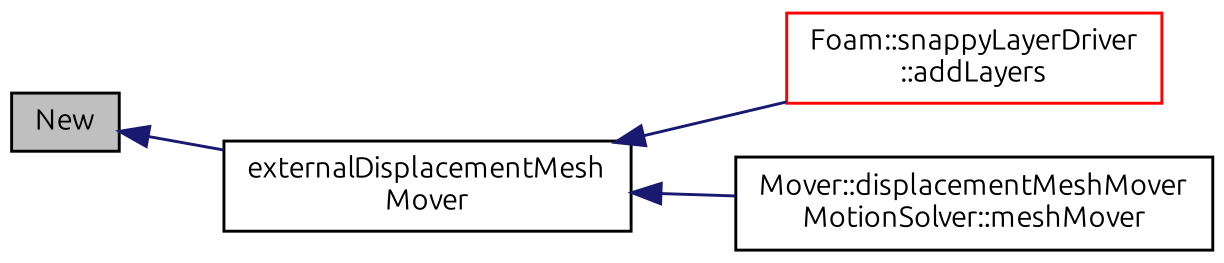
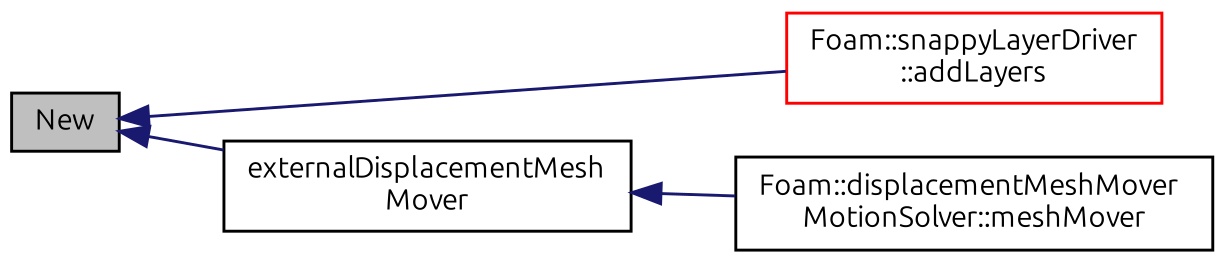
edge "Foam::snappyLayerDriver ::addLayers" -> "externalDisplacementMesh Mover": now "Foam::snappyLayerDriver ::addLayers" -> "New"
node "Mover::displacementMeshMover MotionSolver::meshMover": label "Mover::displacementMeshMover MotionSolver::meshMover" -> "Foam::displacementMeshMover MotionSolver::meshMover"
